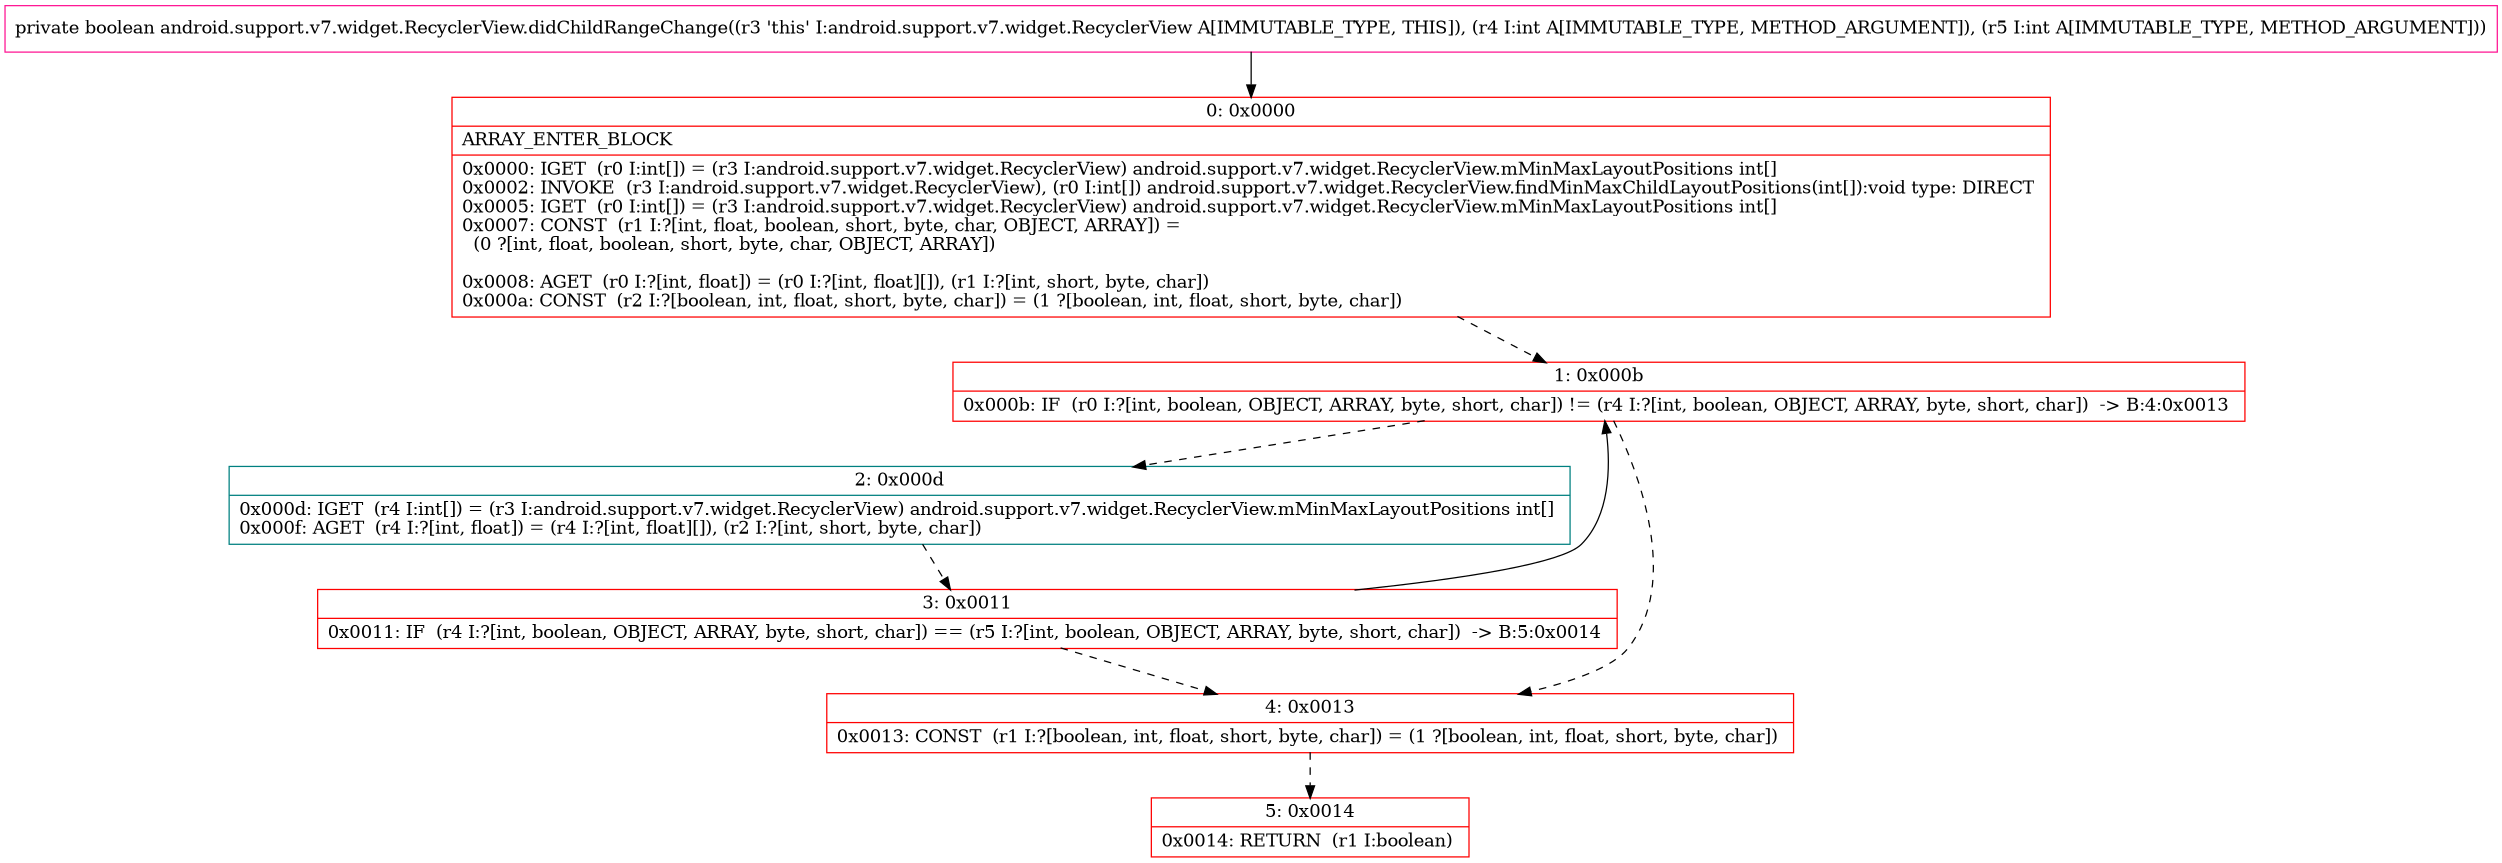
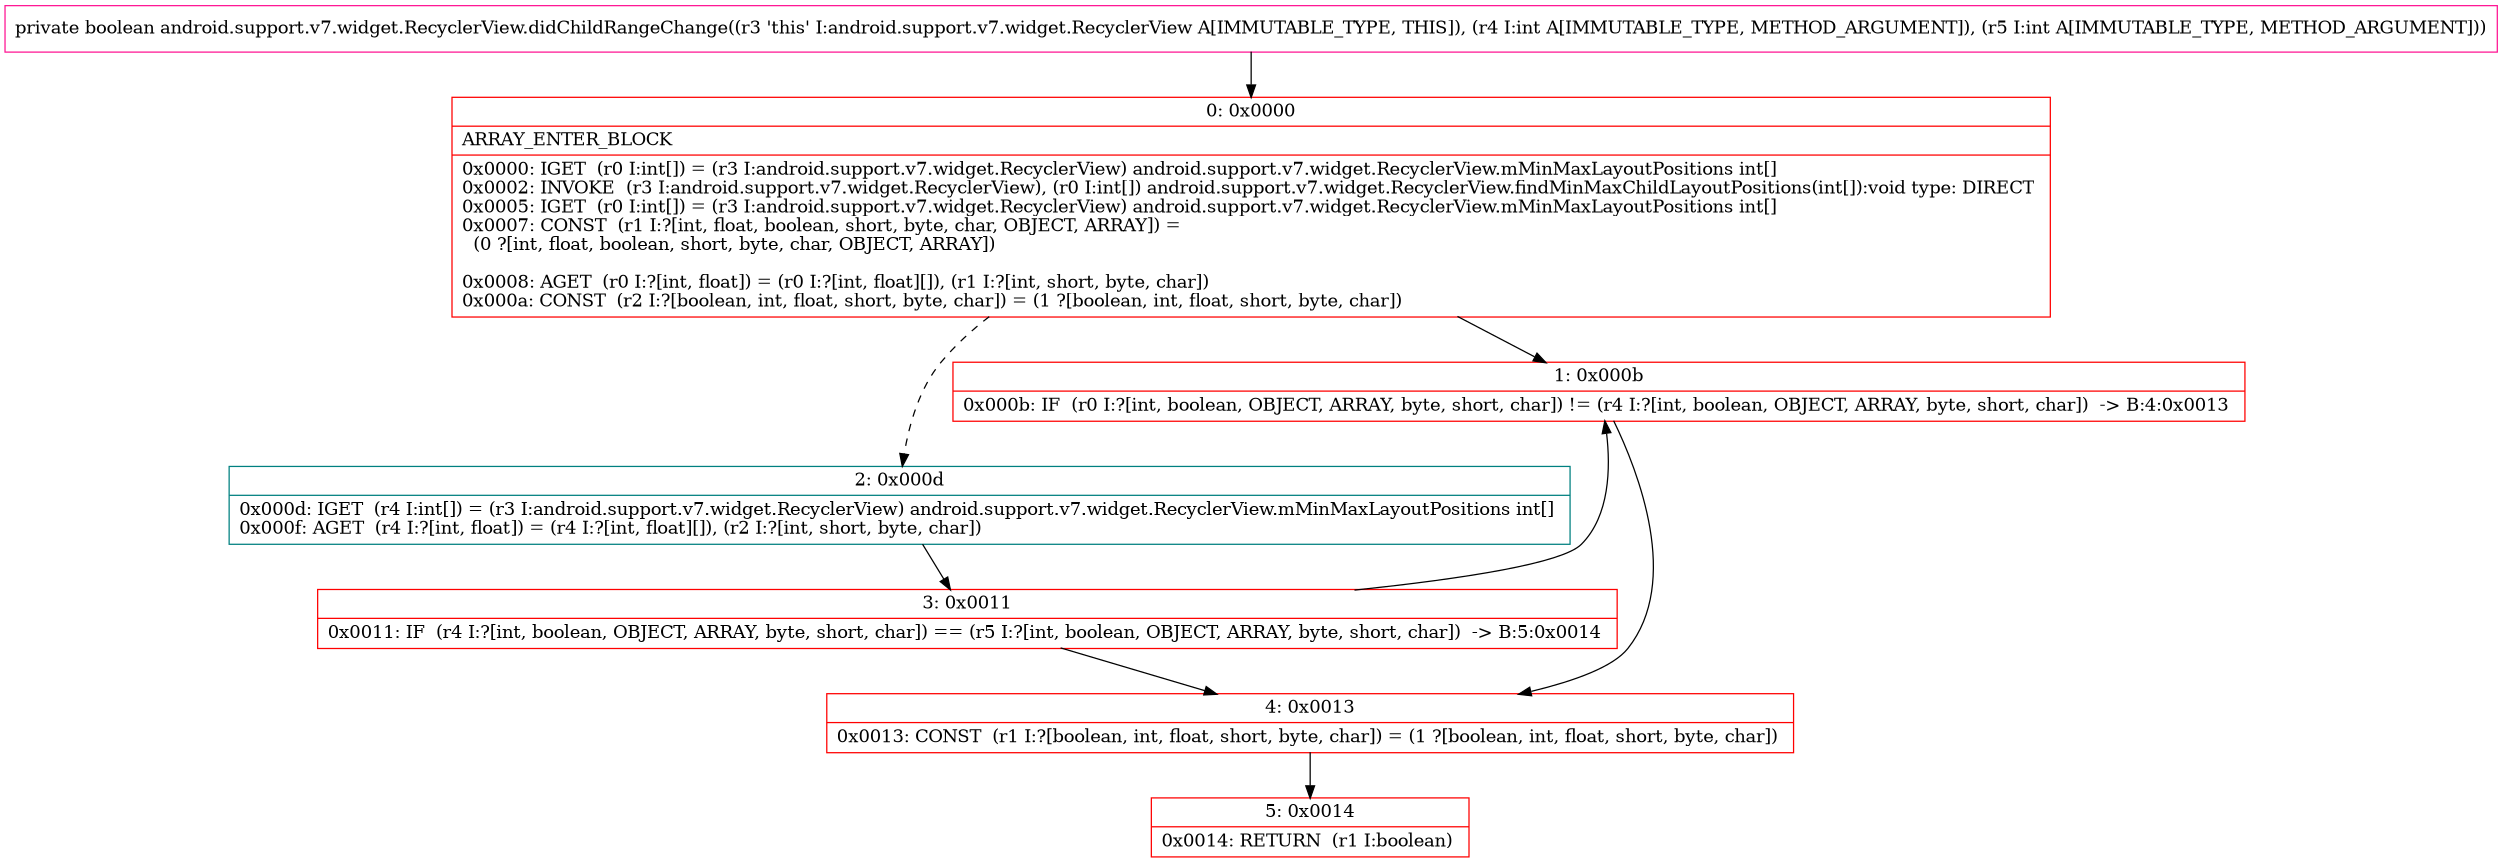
edge "0: 0x0000" -> "1: 0x000b": style dashed -> solid
edge "1: 0x000b" -> "2: 0x000d": now "0: 0x0000" -> "2: 0x000d"
edge "2: 0x000d" -> "3: 0x0011": style dashed -> solid
edge "1: 0x000b" -> "4: 0x0013": style dashed -> solid
edge "3: 0x0011" -> "4: 0x0013": style dashed -> solid
edge "4: 0x0013" -> "5: 0x0014": style dashed -> solid
